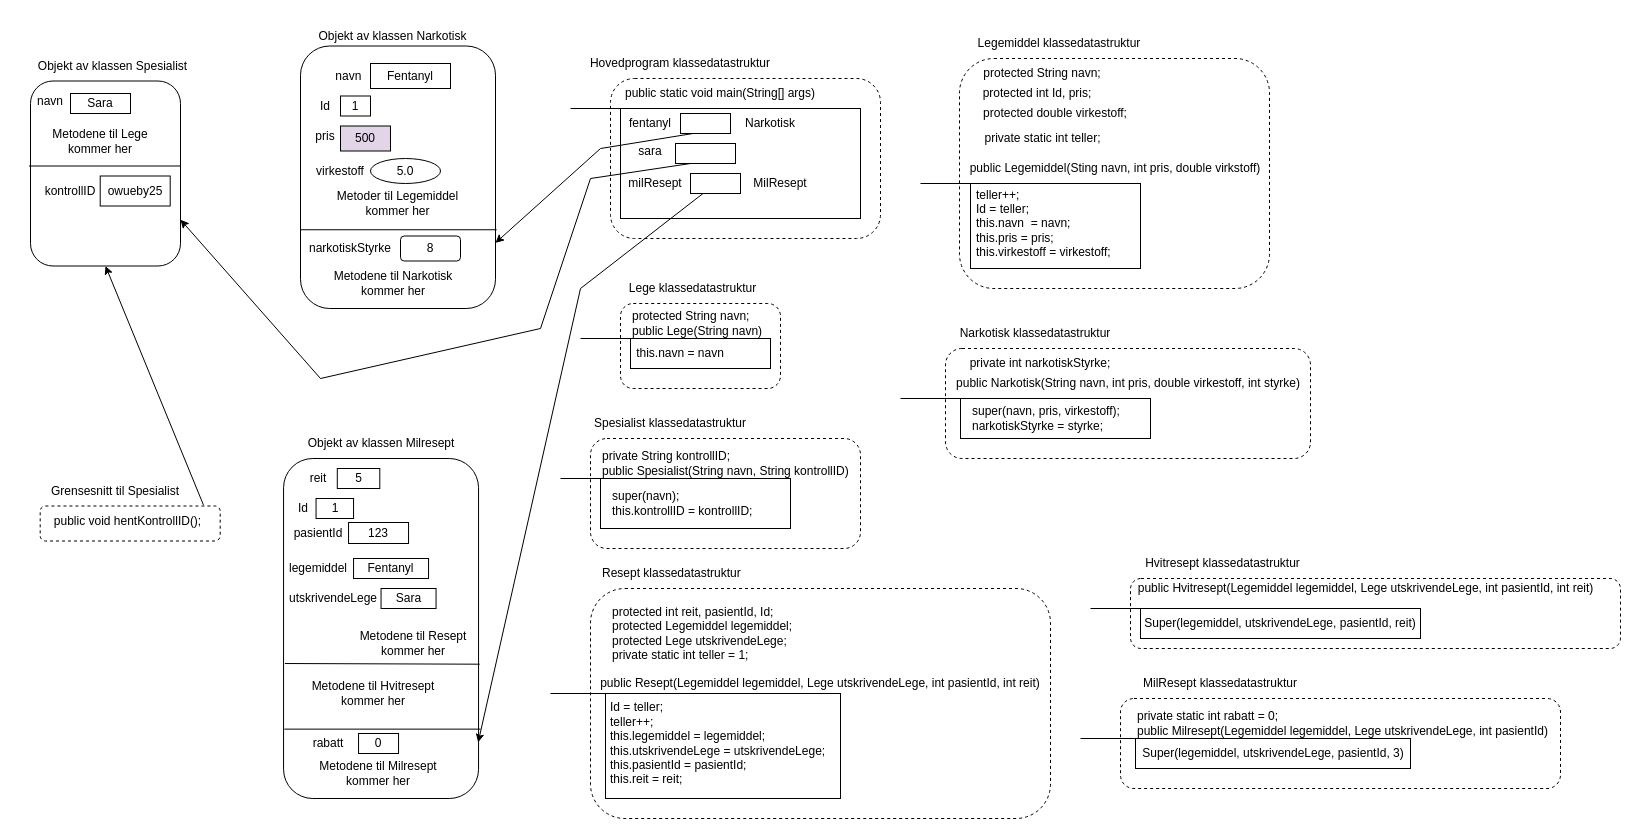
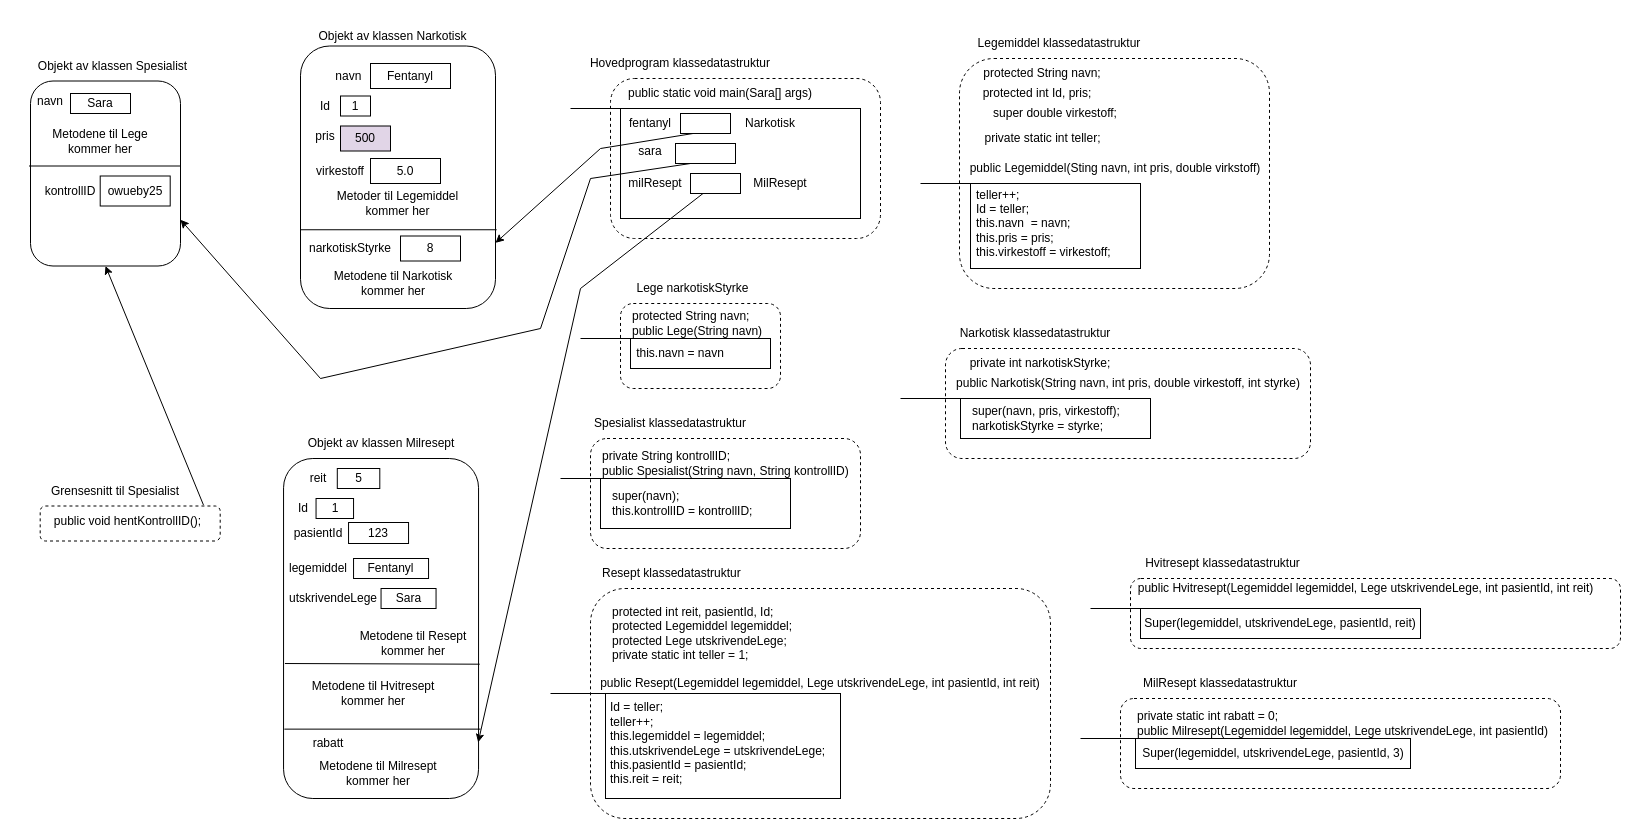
node "public static void main(String[] args)": label "public static void main(String[] args)" -> "public static void main(Sara[] args)"
node "protected double virkestoff;": label "protected double virkestoff;" -> "super double virkestoff;"
node "5.0": shape ellipse -> rectangle
node "8": shape rounded rectangle -> rectangle
node "Lege klassedatastruktur": label "Lege klassedatastruktur" -> "Lege narkotiskStyrke"
node "0": removed
